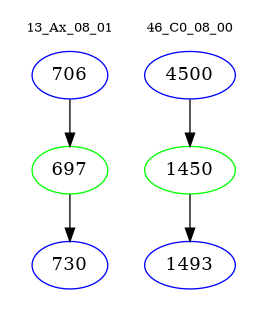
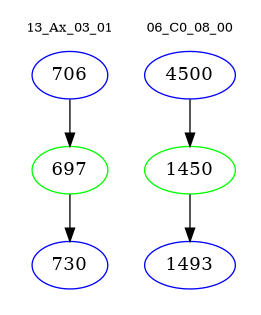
cluster "13_Ax_08_01": label "13_Ax_08_01" -> "13_Ax_03_01"
cluster "46_C0_08_00": label "46_C0_08_00" -> "06_C0_08_00"
